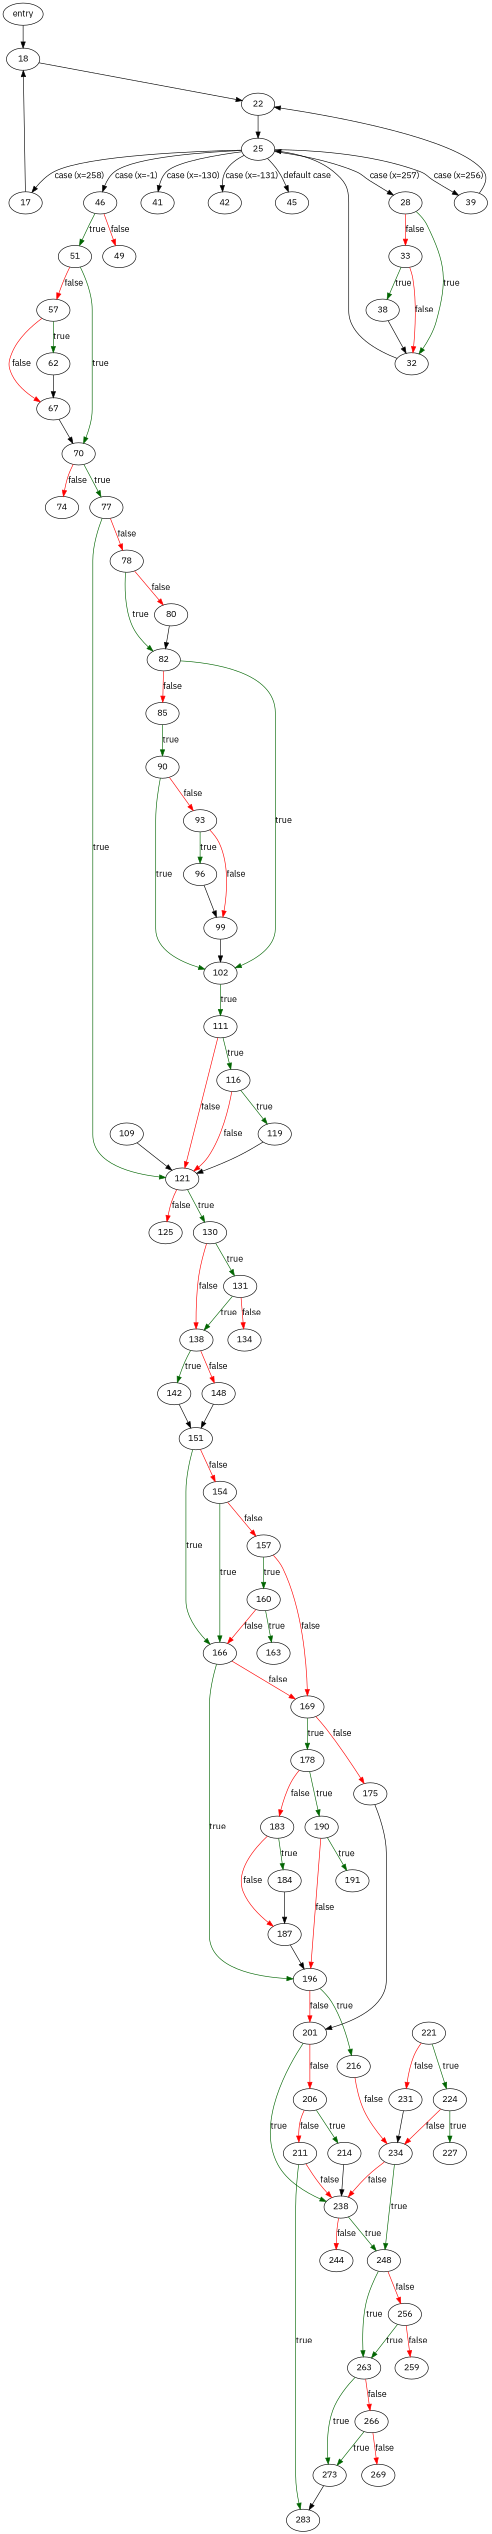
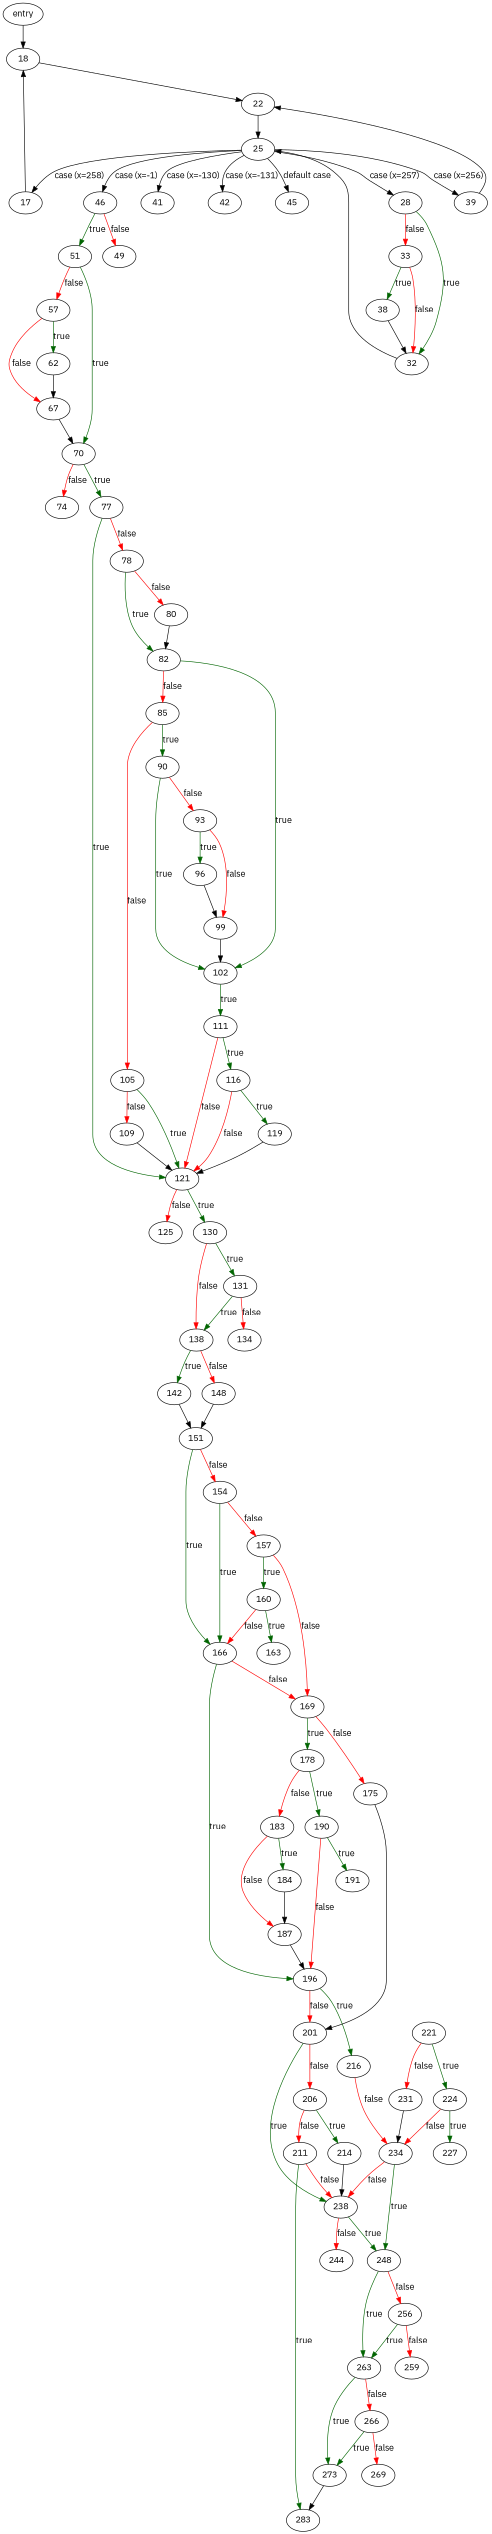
node "105": added
